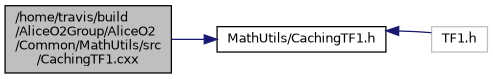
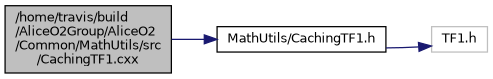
edge "TF1.h" -> "MathUtils/CachingTF1.h": reversed
